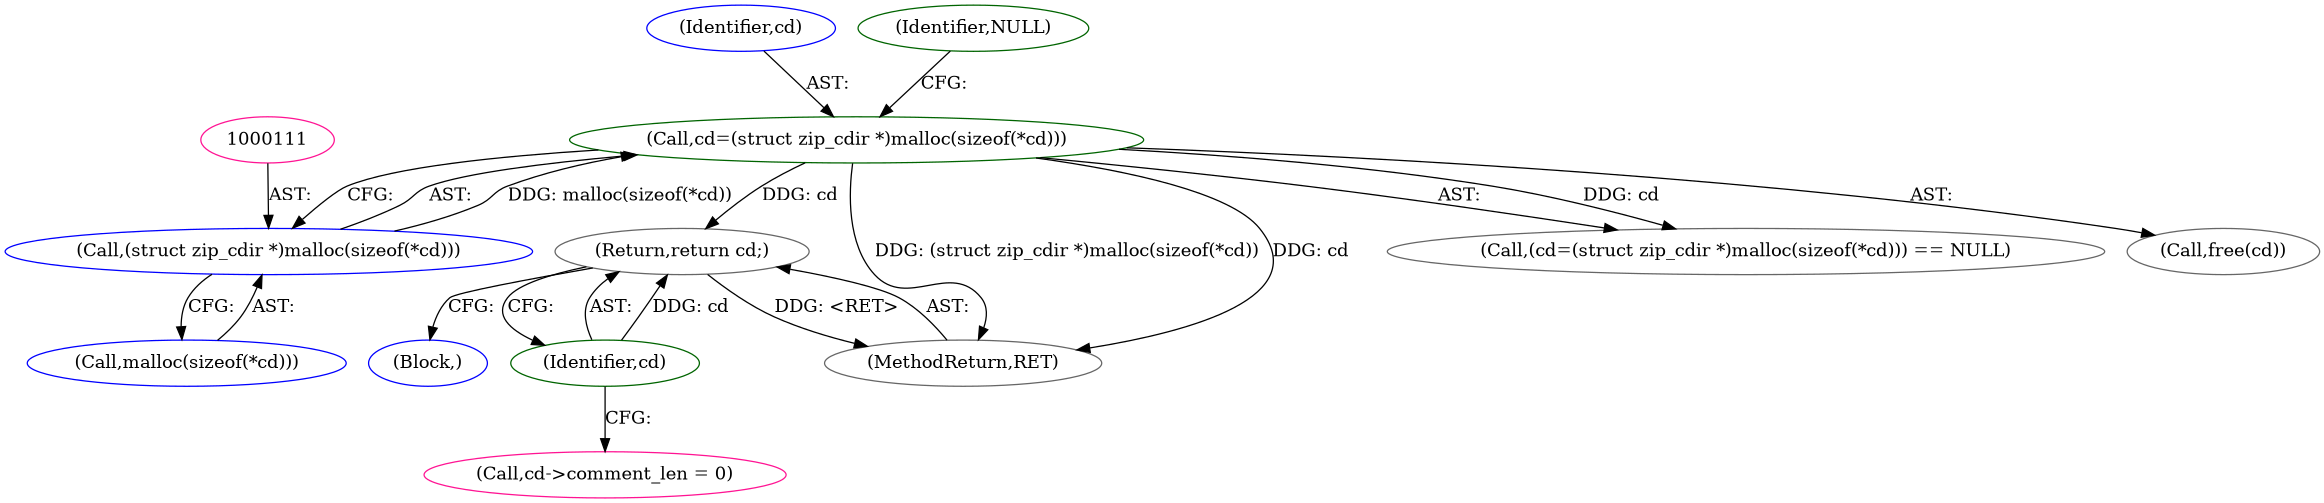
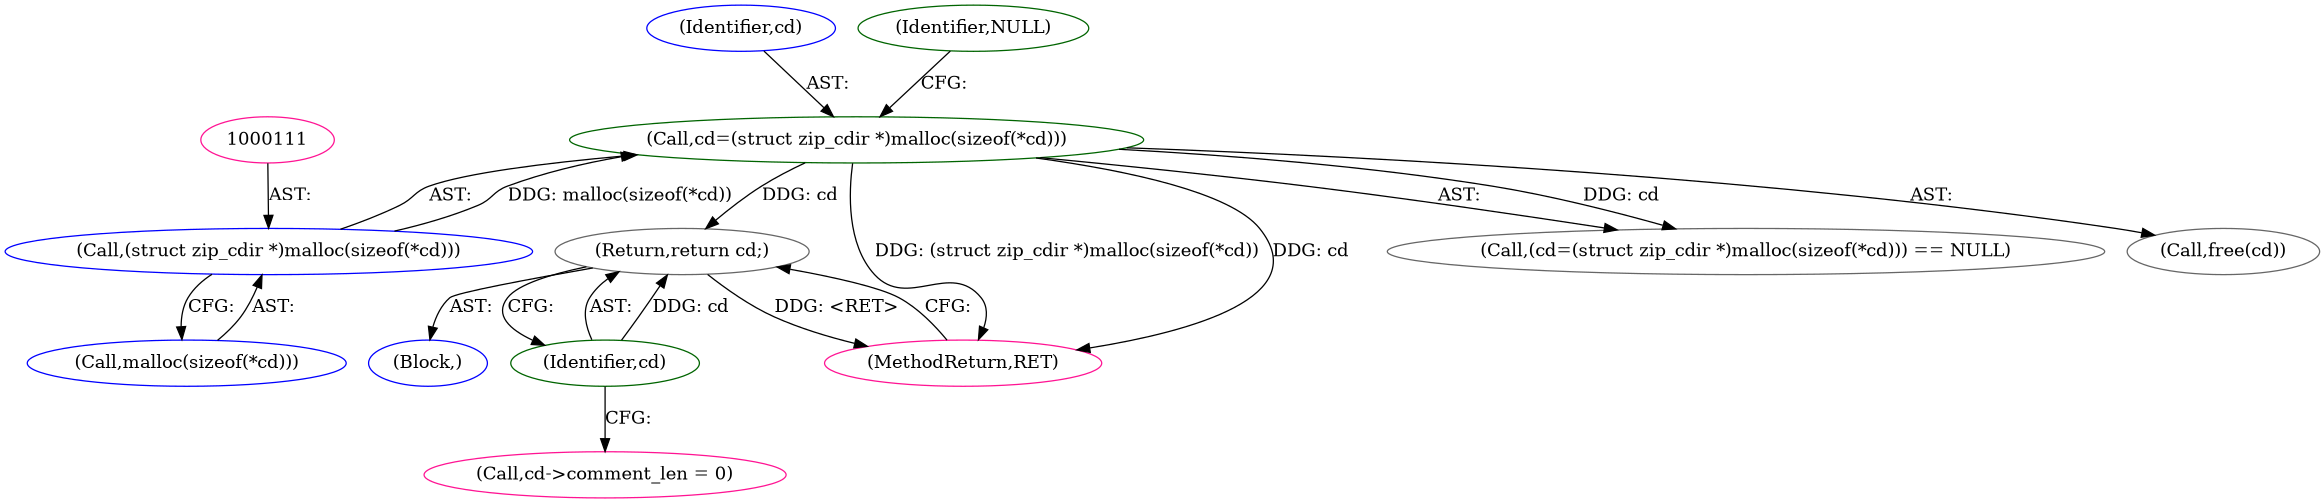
edge "(Call,cd=(struct zip_cdir *)malloc(sizeof(*cd)))" -> "(Call,(struct zip_cdir *)malloc(sizeof(*cd)))": removed, label "CFG:"
edge "(Return,return cd;)" -> "(Block,)": label "CFG: " -> "AST: "
edge "(MethodReturn,RET)" -> "(Return,return cd;)": label "AST: " -> "CFG: "
node "(MethodReturn,RET)": color gray40 -> deeppink
